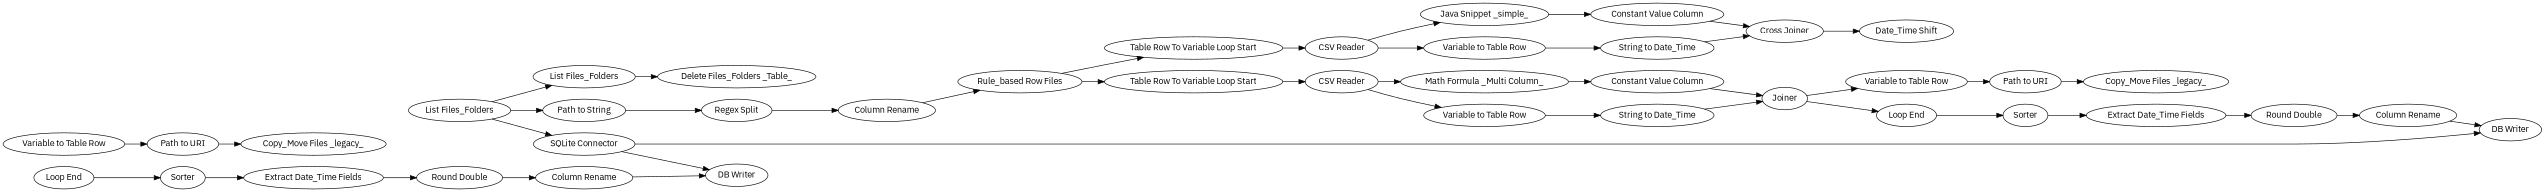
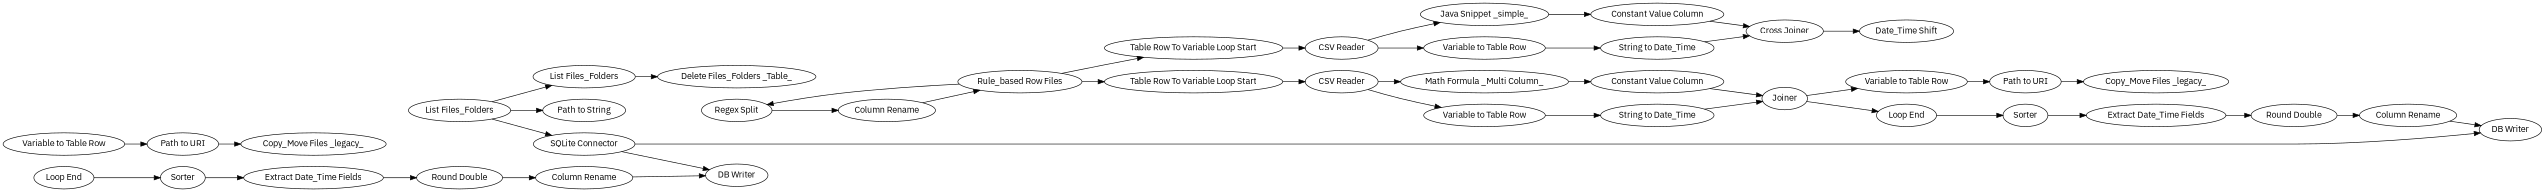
edge "Path to String" -> "Regex Split": now "Rule_based Row Files" -> "Regex Split"
